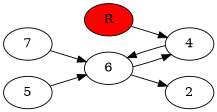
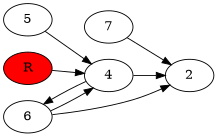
edge "7" -> "6": now "7" -> "2"
edge "4" -> "2": added
edge "5" -> "6": now "5" -> "4"
